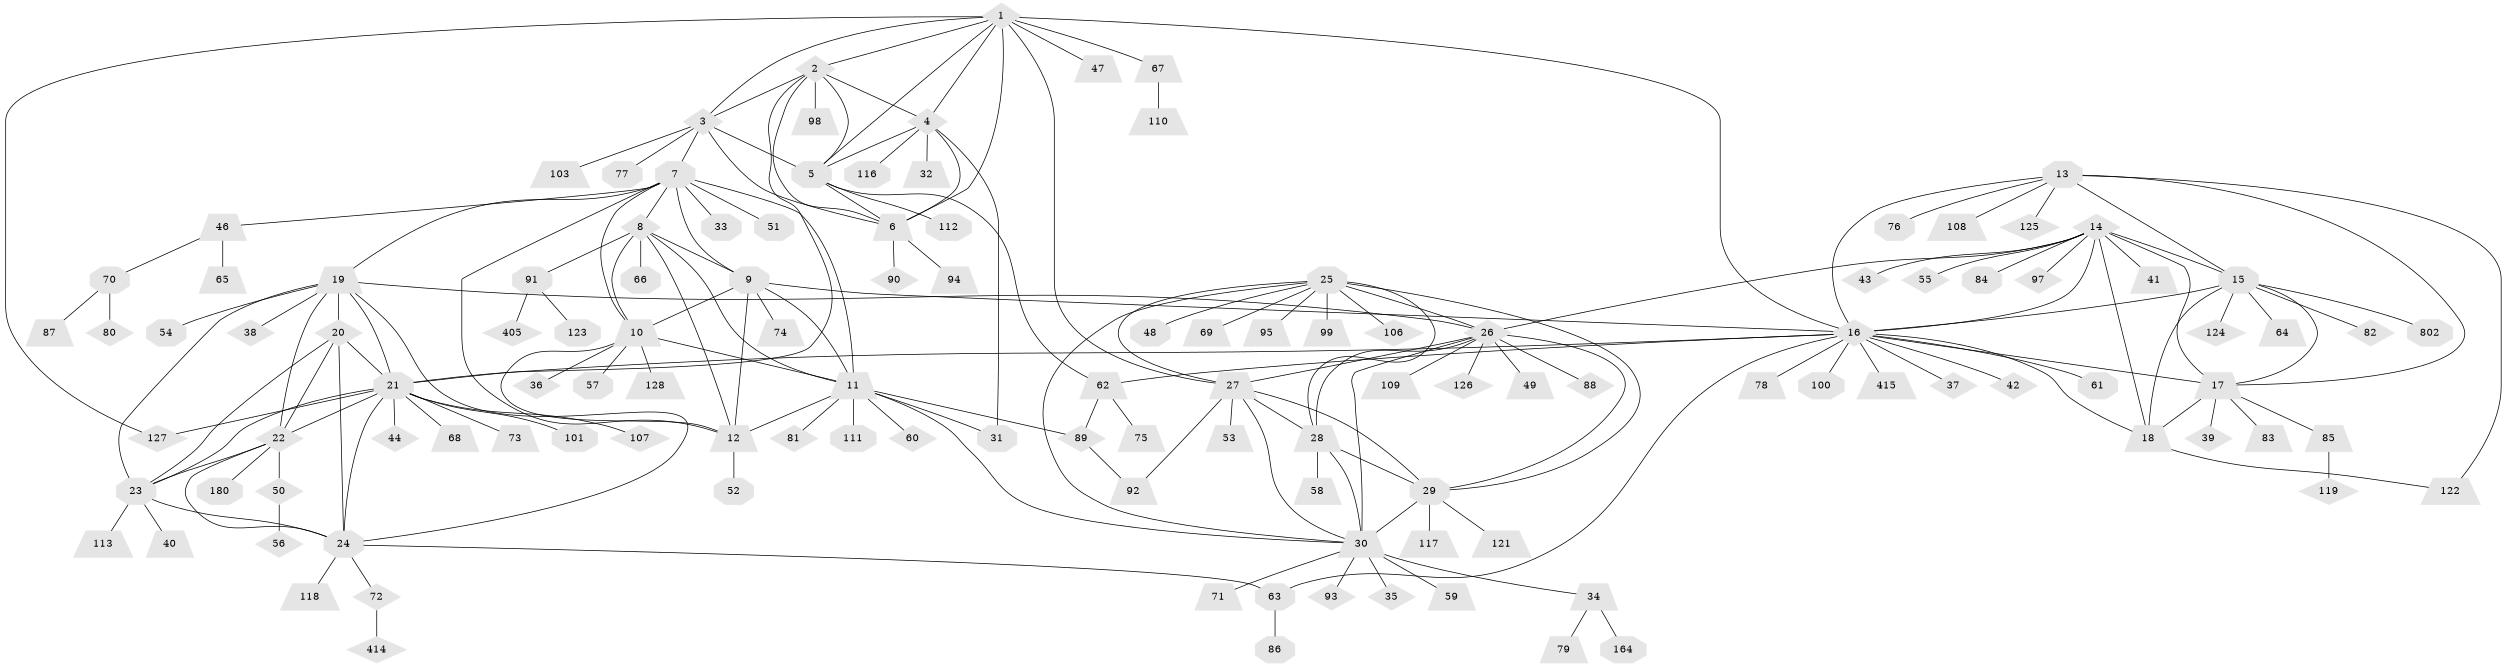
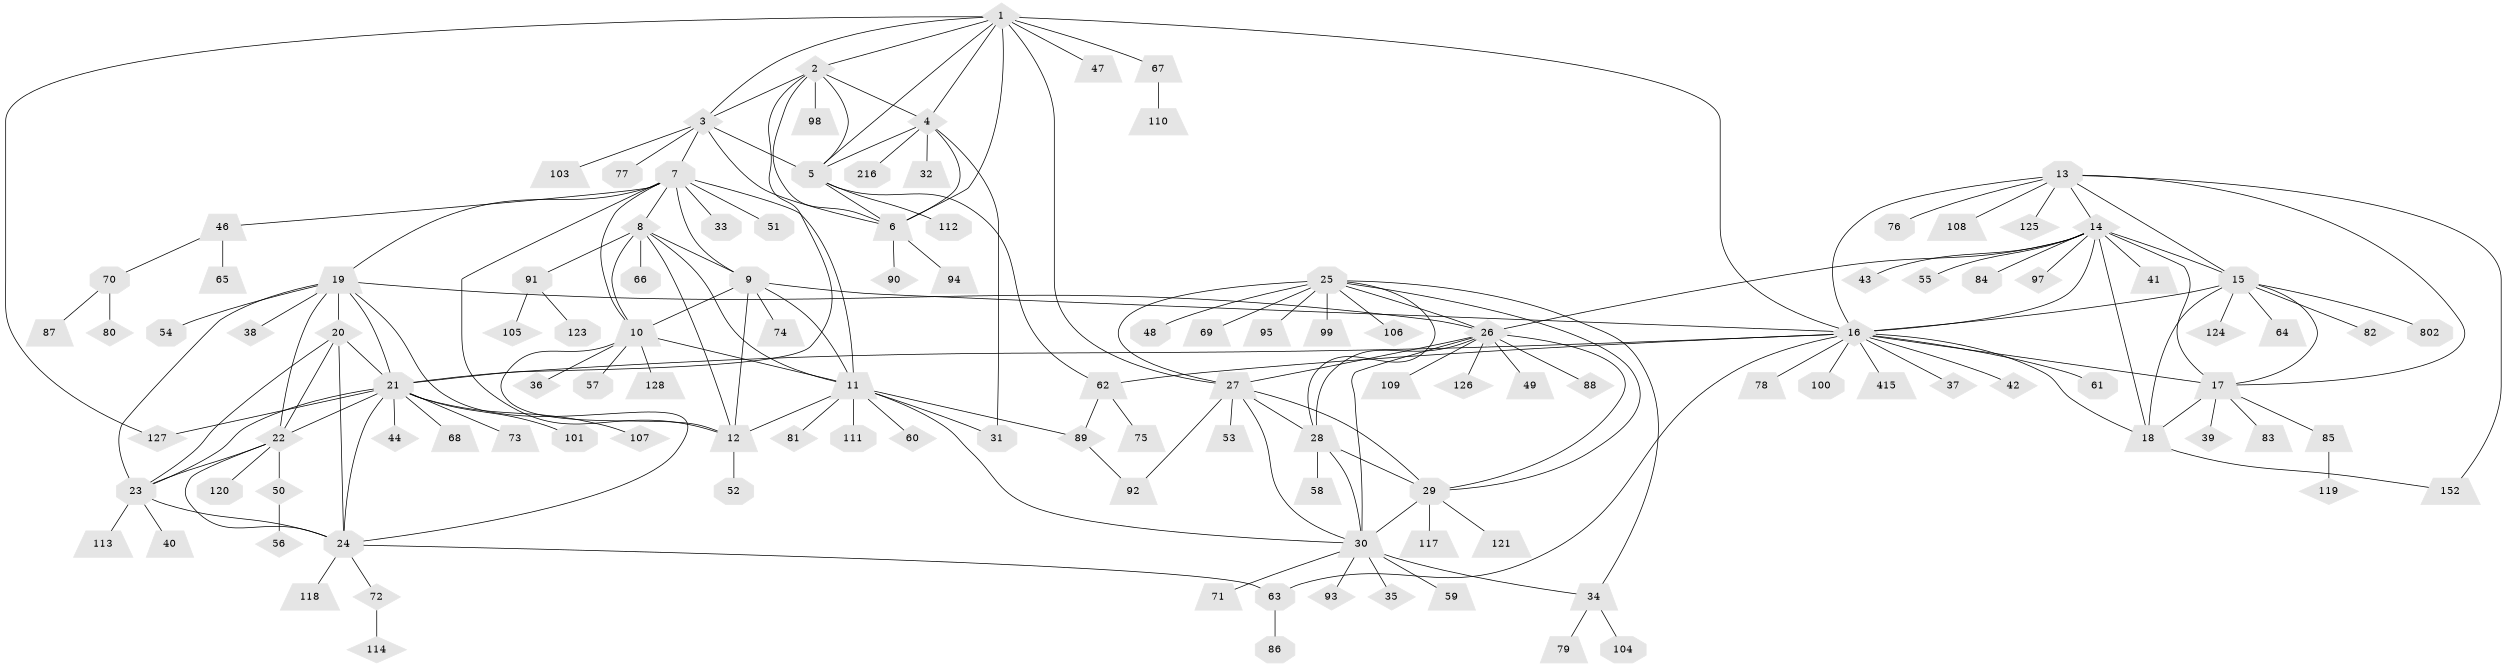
node "116": label "116" -> "216"
edge "13" -- "14": added
node "405": label "405" -> "105"
edge "25" -- "30": now "25" -- "34"
node "180": label "180" -> "120"
node "122": label "122" -> "152"
node "414": label "414" -> "114"
node "164": label "164" -> "104"
